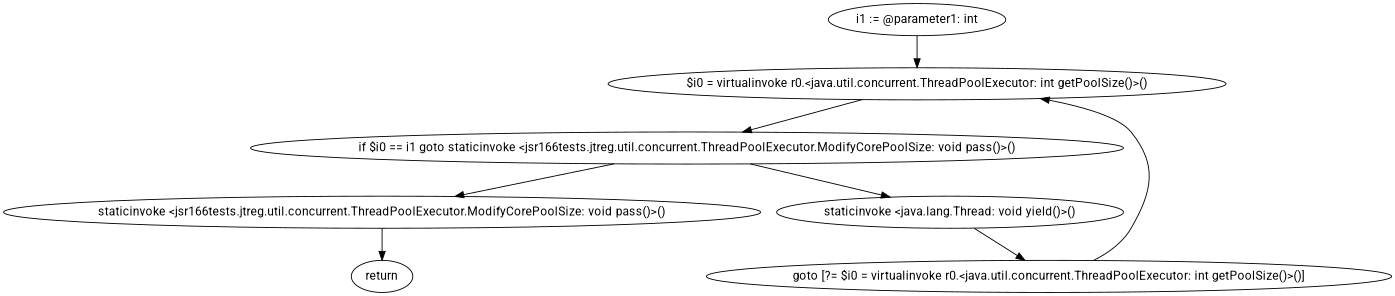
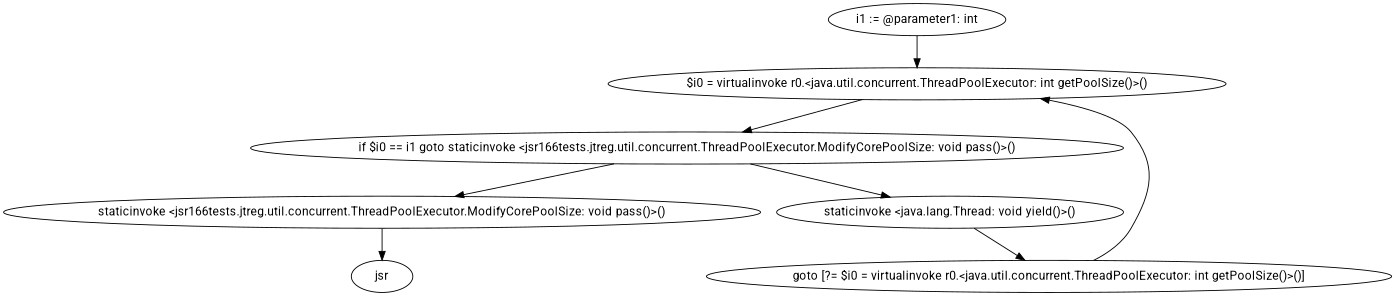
node "return": label "return" -> "jsr"
